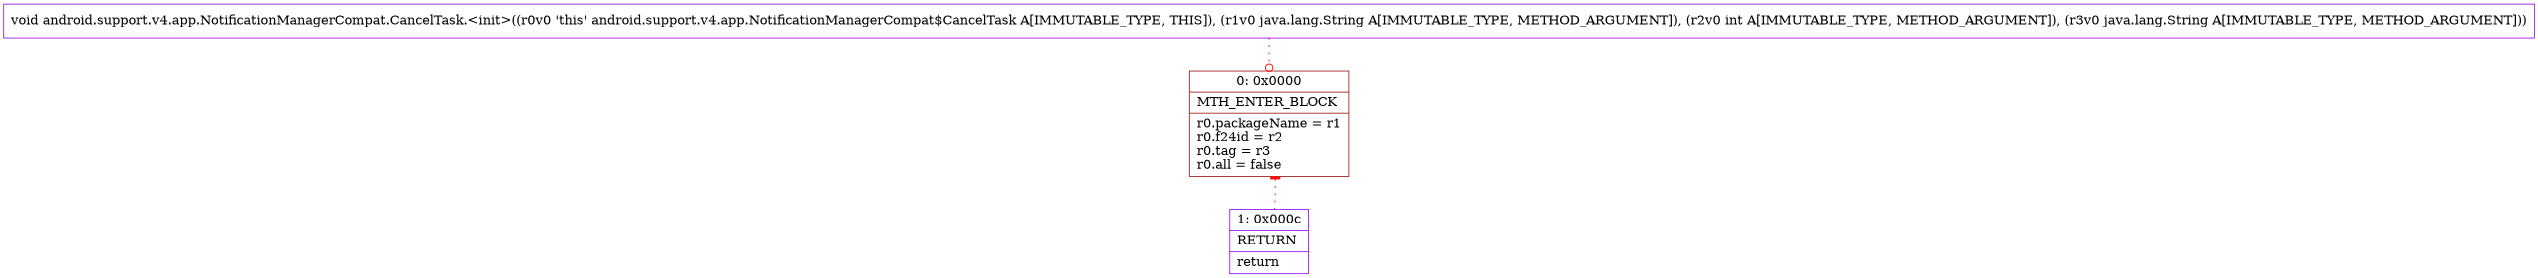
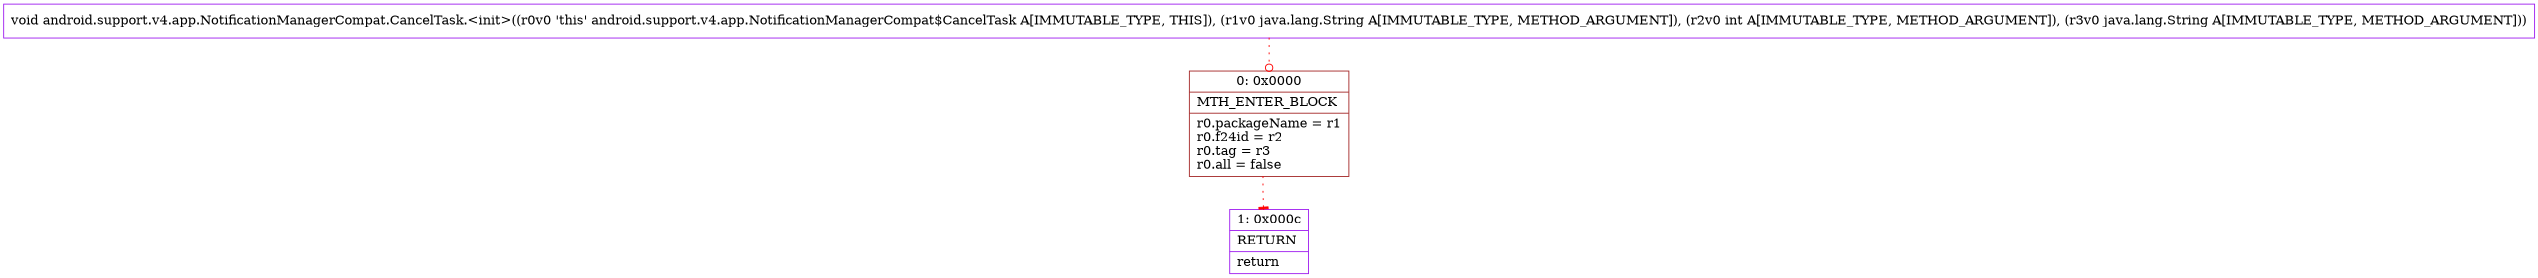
edge "1: 0x000c" -> "0: 0x0000": reversed
